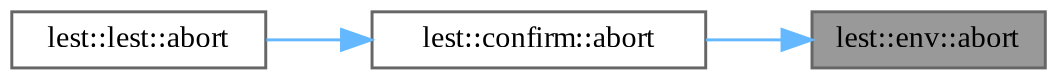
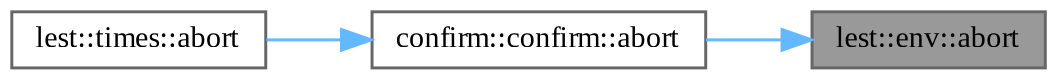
node "lest::lest::abort": label "lest::lest::abort" -> "lest::times::abort"
node "lest::confirm::abort": label "lest::confirm::abort" -> "confirm::confirm::abort"
